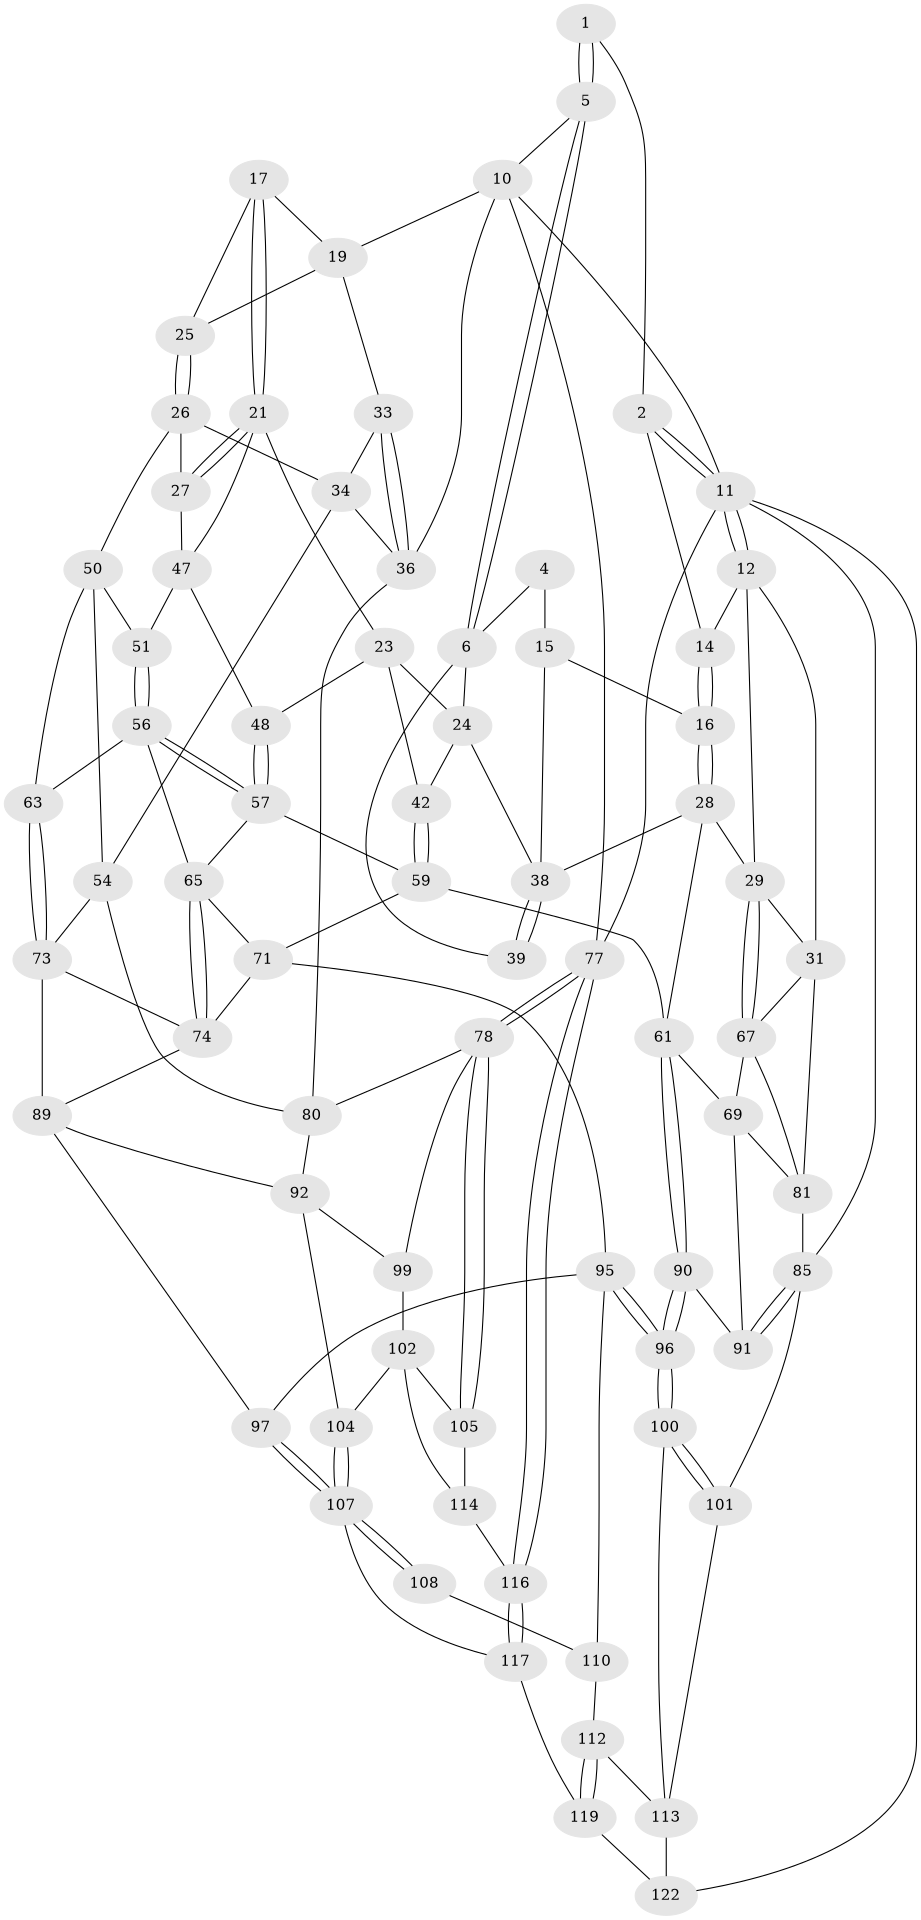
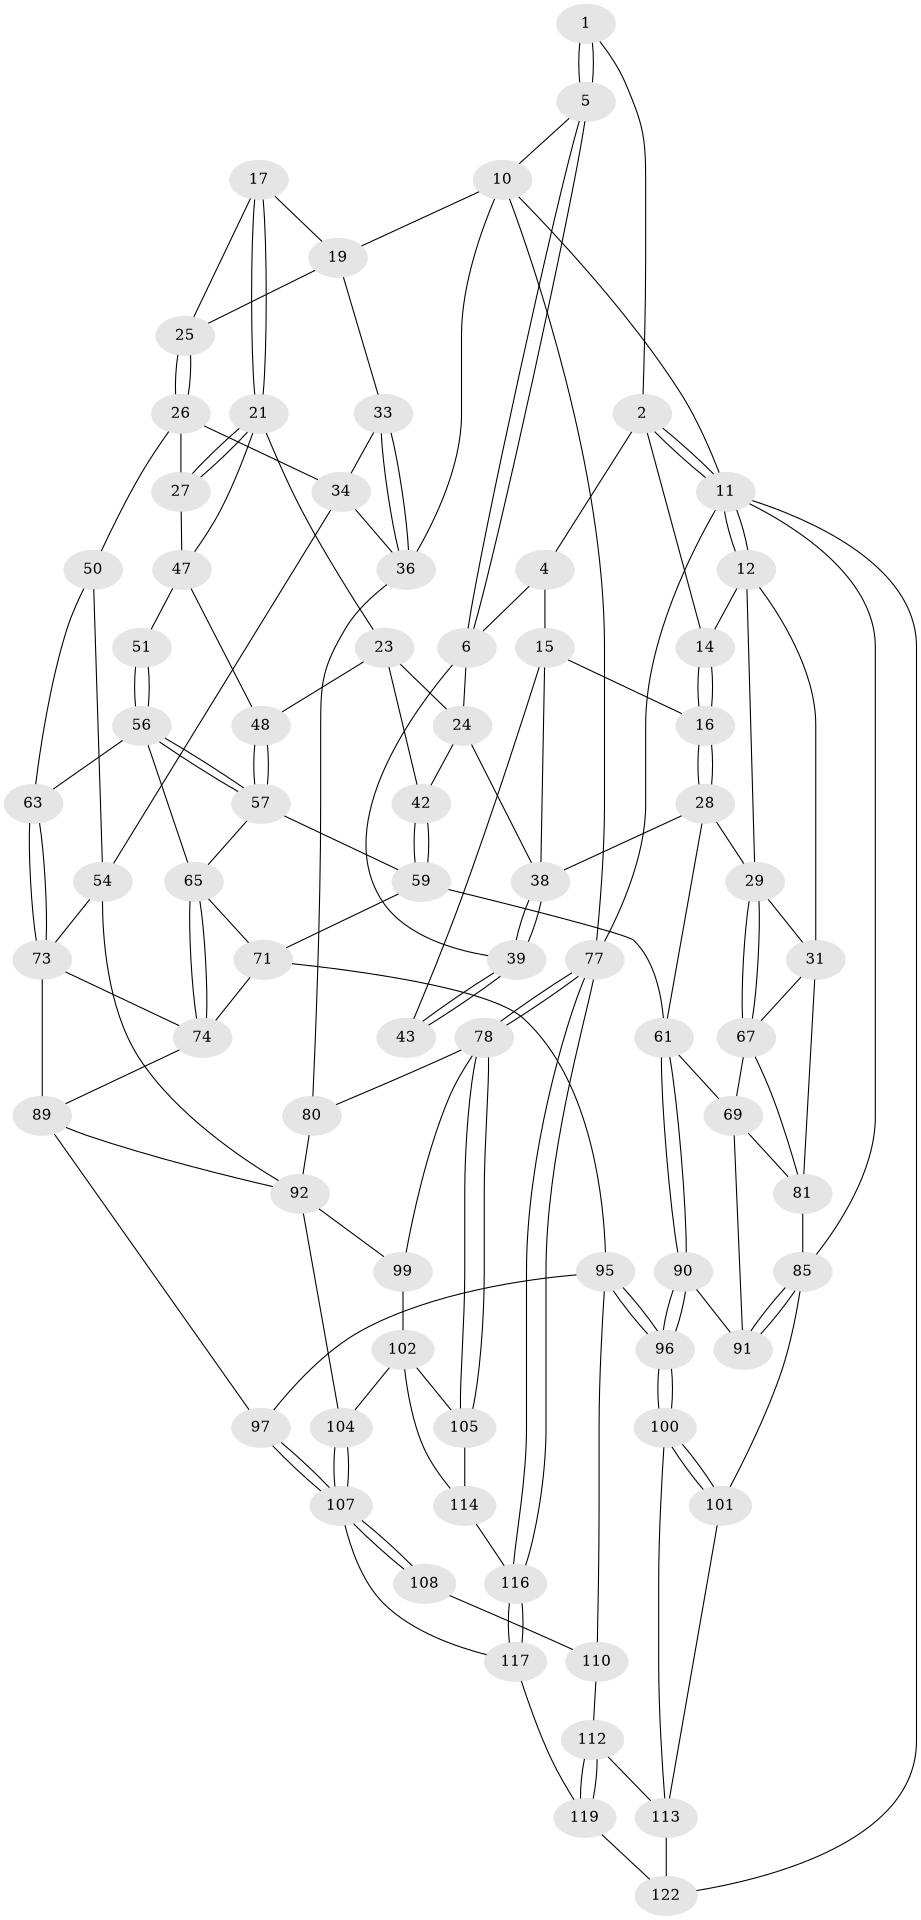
edge "2" -- "4": added
edge "50" -- "51": removed
node "43": added
edge "54" -- "80": now "54" -- "92"
